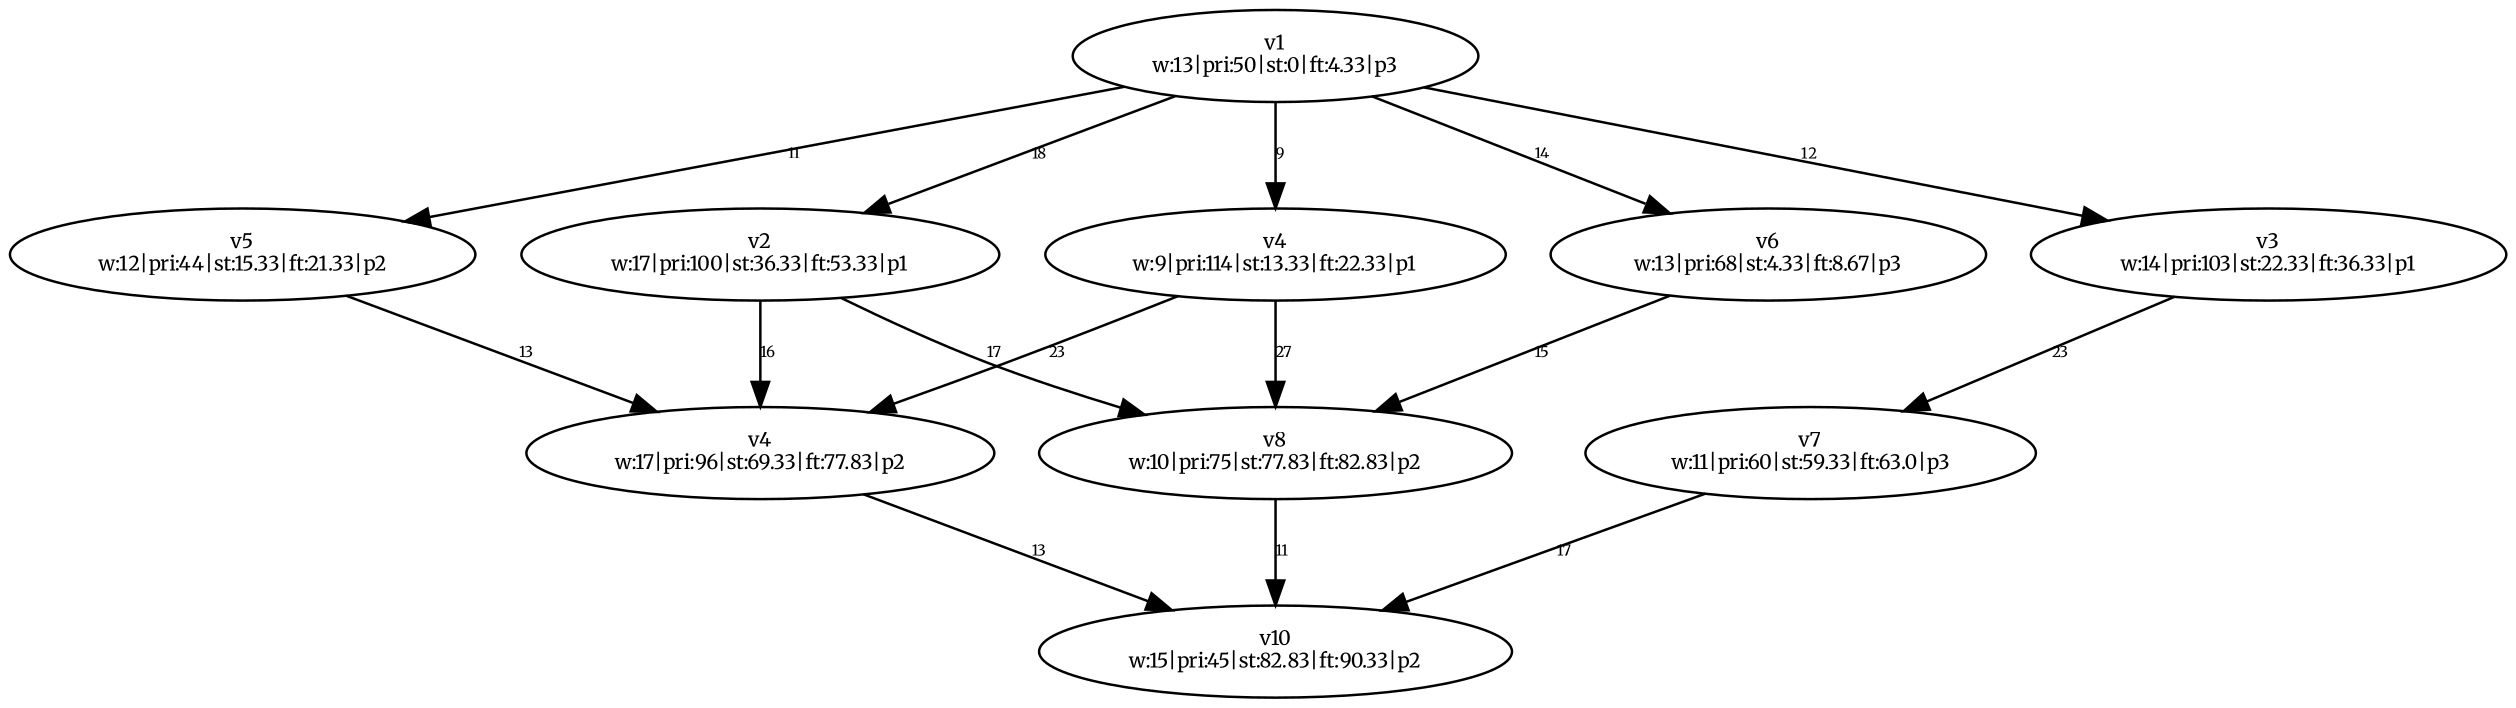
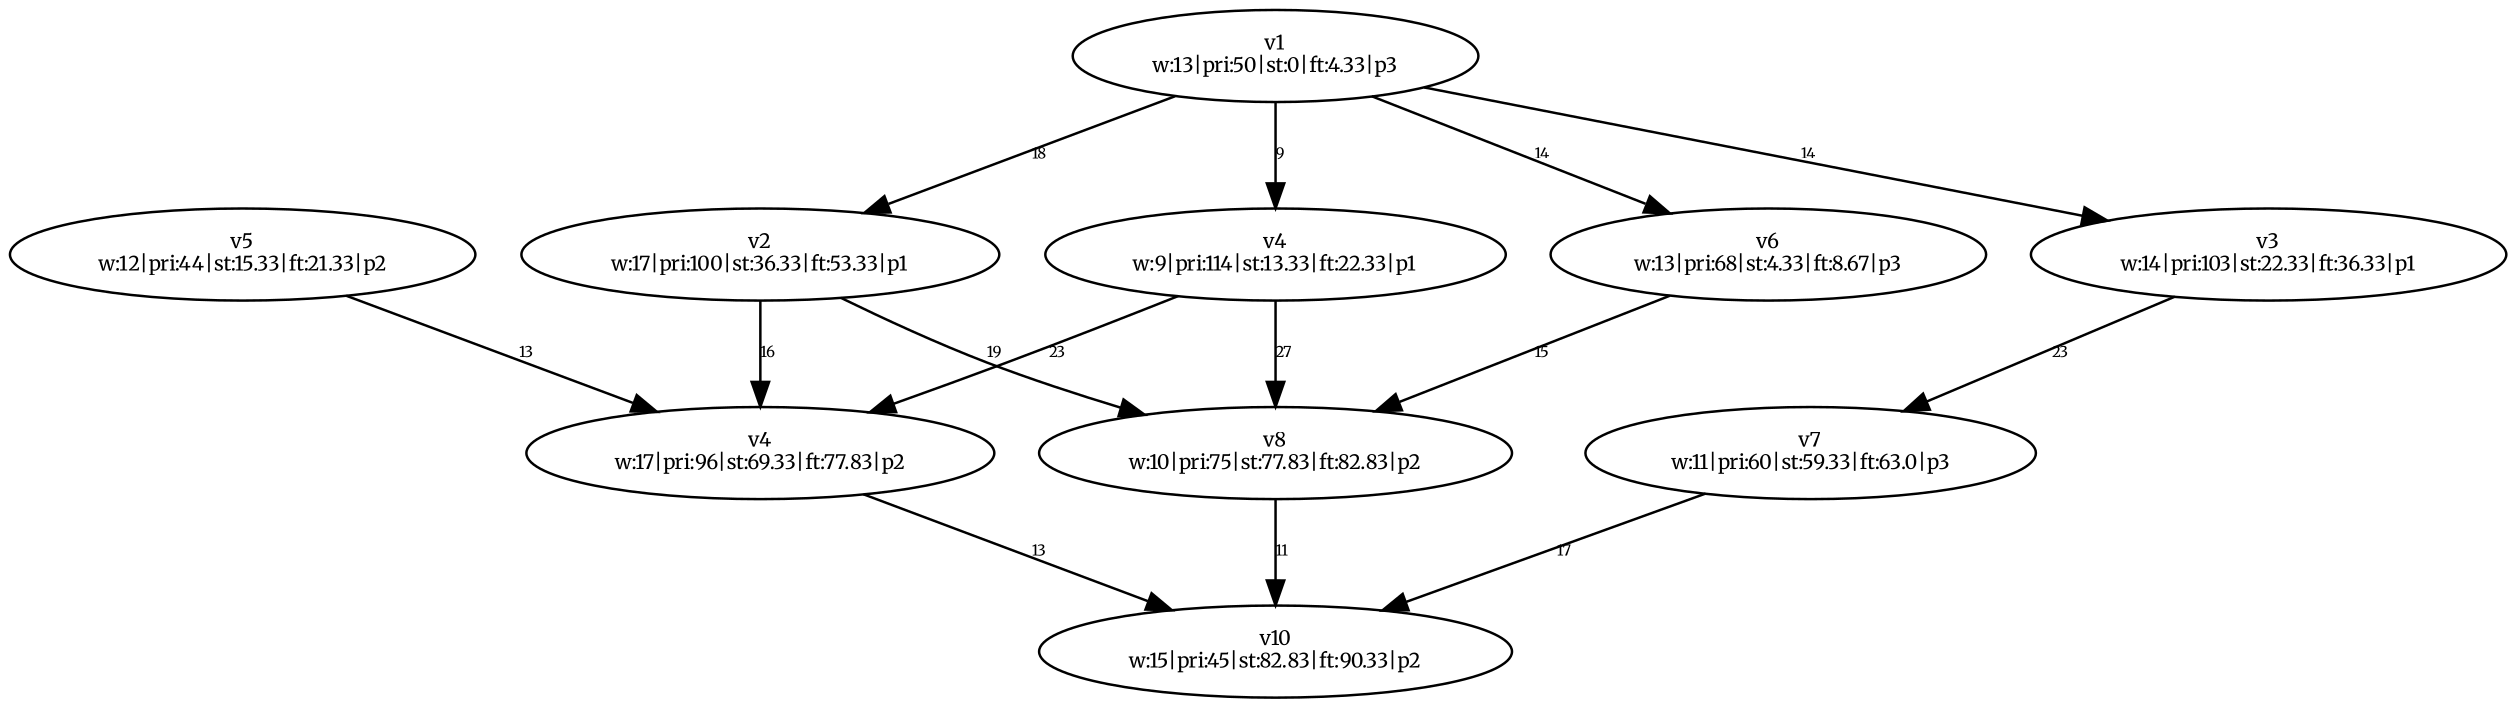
edge "v1 w:13|pri:50|st:0|ft:4.33|p3" -> "v5 w:12|pri:44|st:15.33|ft:21.33|p2": removed, label "11"
edge "v1 w:13|pri:50|st:0|ft:4.33|p3" -> "v3 w:14|pri:103|st:22.33|ft:36.33|p1": label "12" -> "14"
edge "v2 w:17|pri:100|st:36.33|ft:53.33|p1" -> "v8 w:10|pri:75|st:77.83|ft:82.83|p2": label "17" -> "19"
